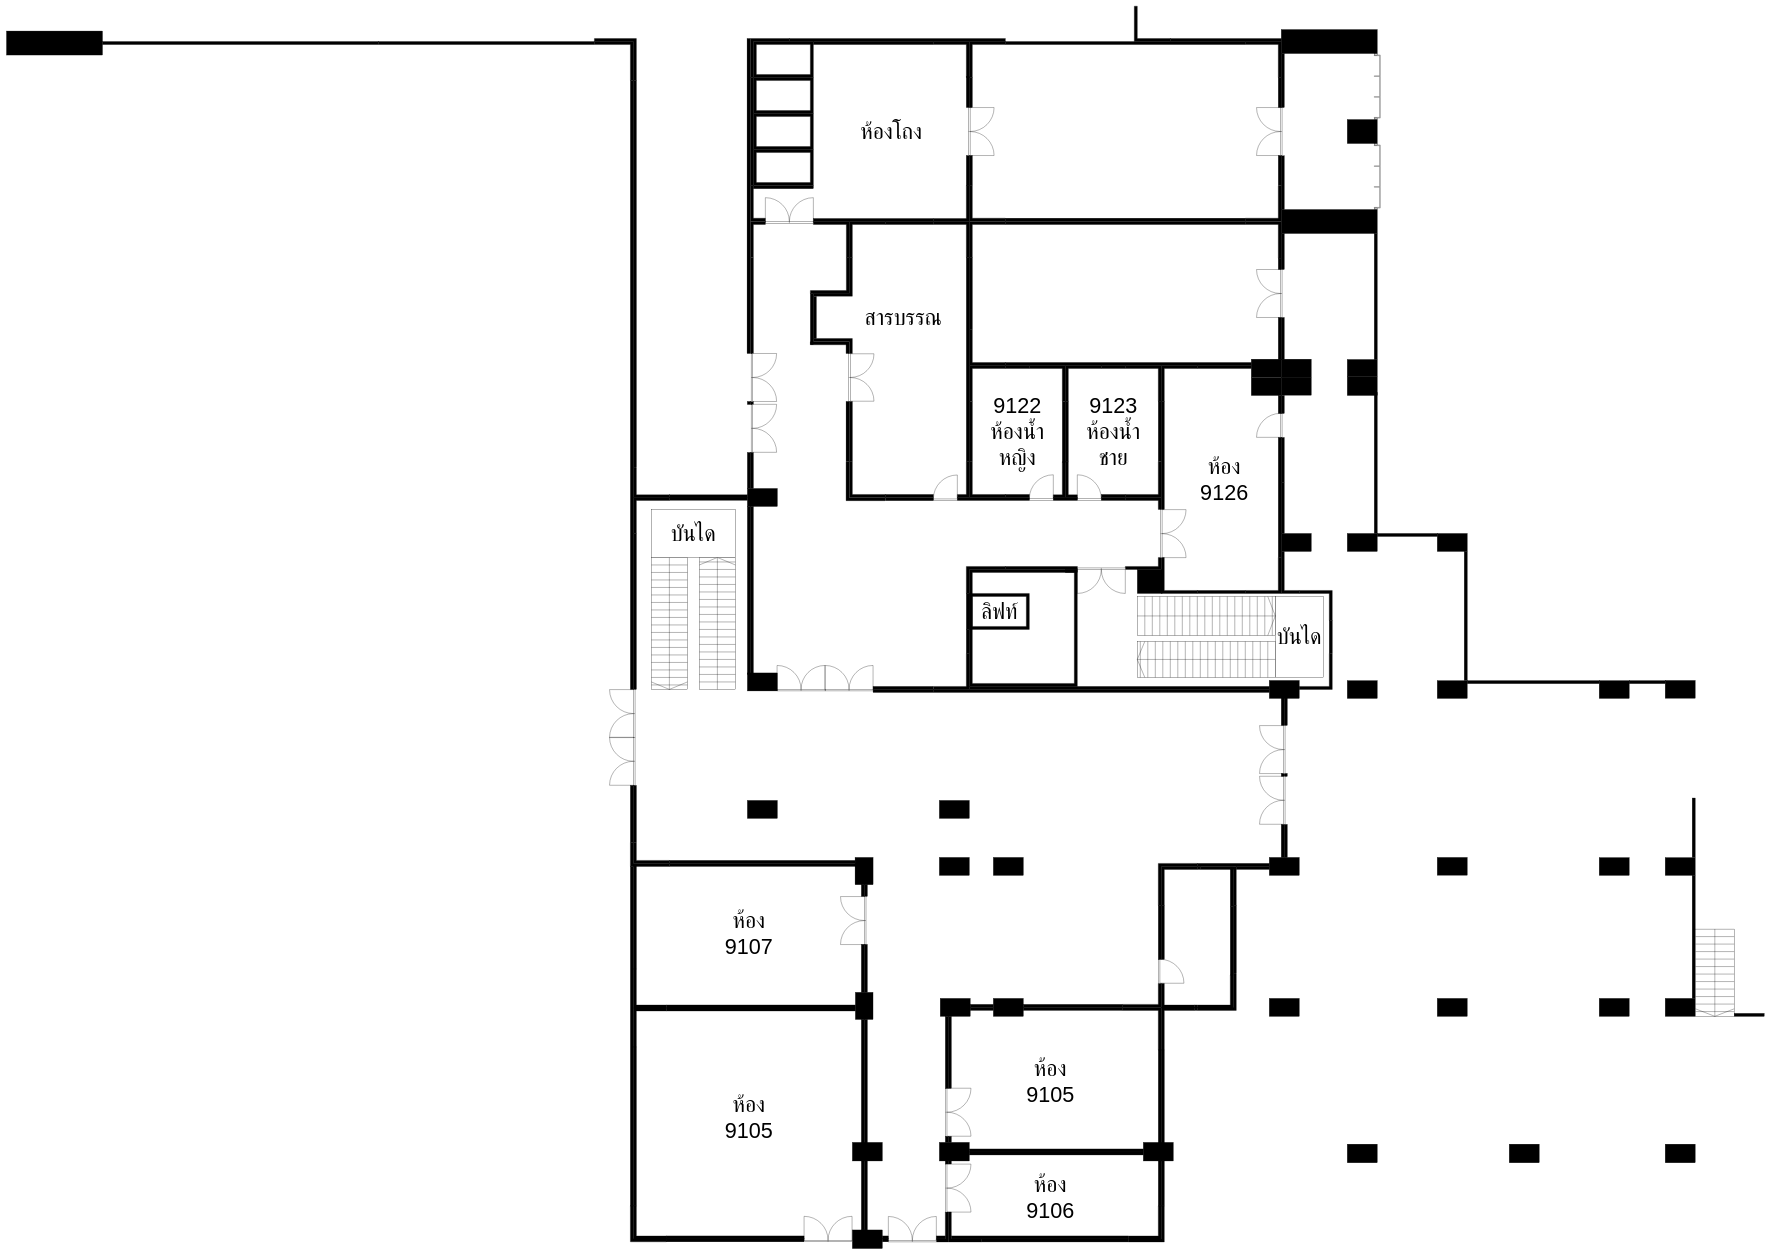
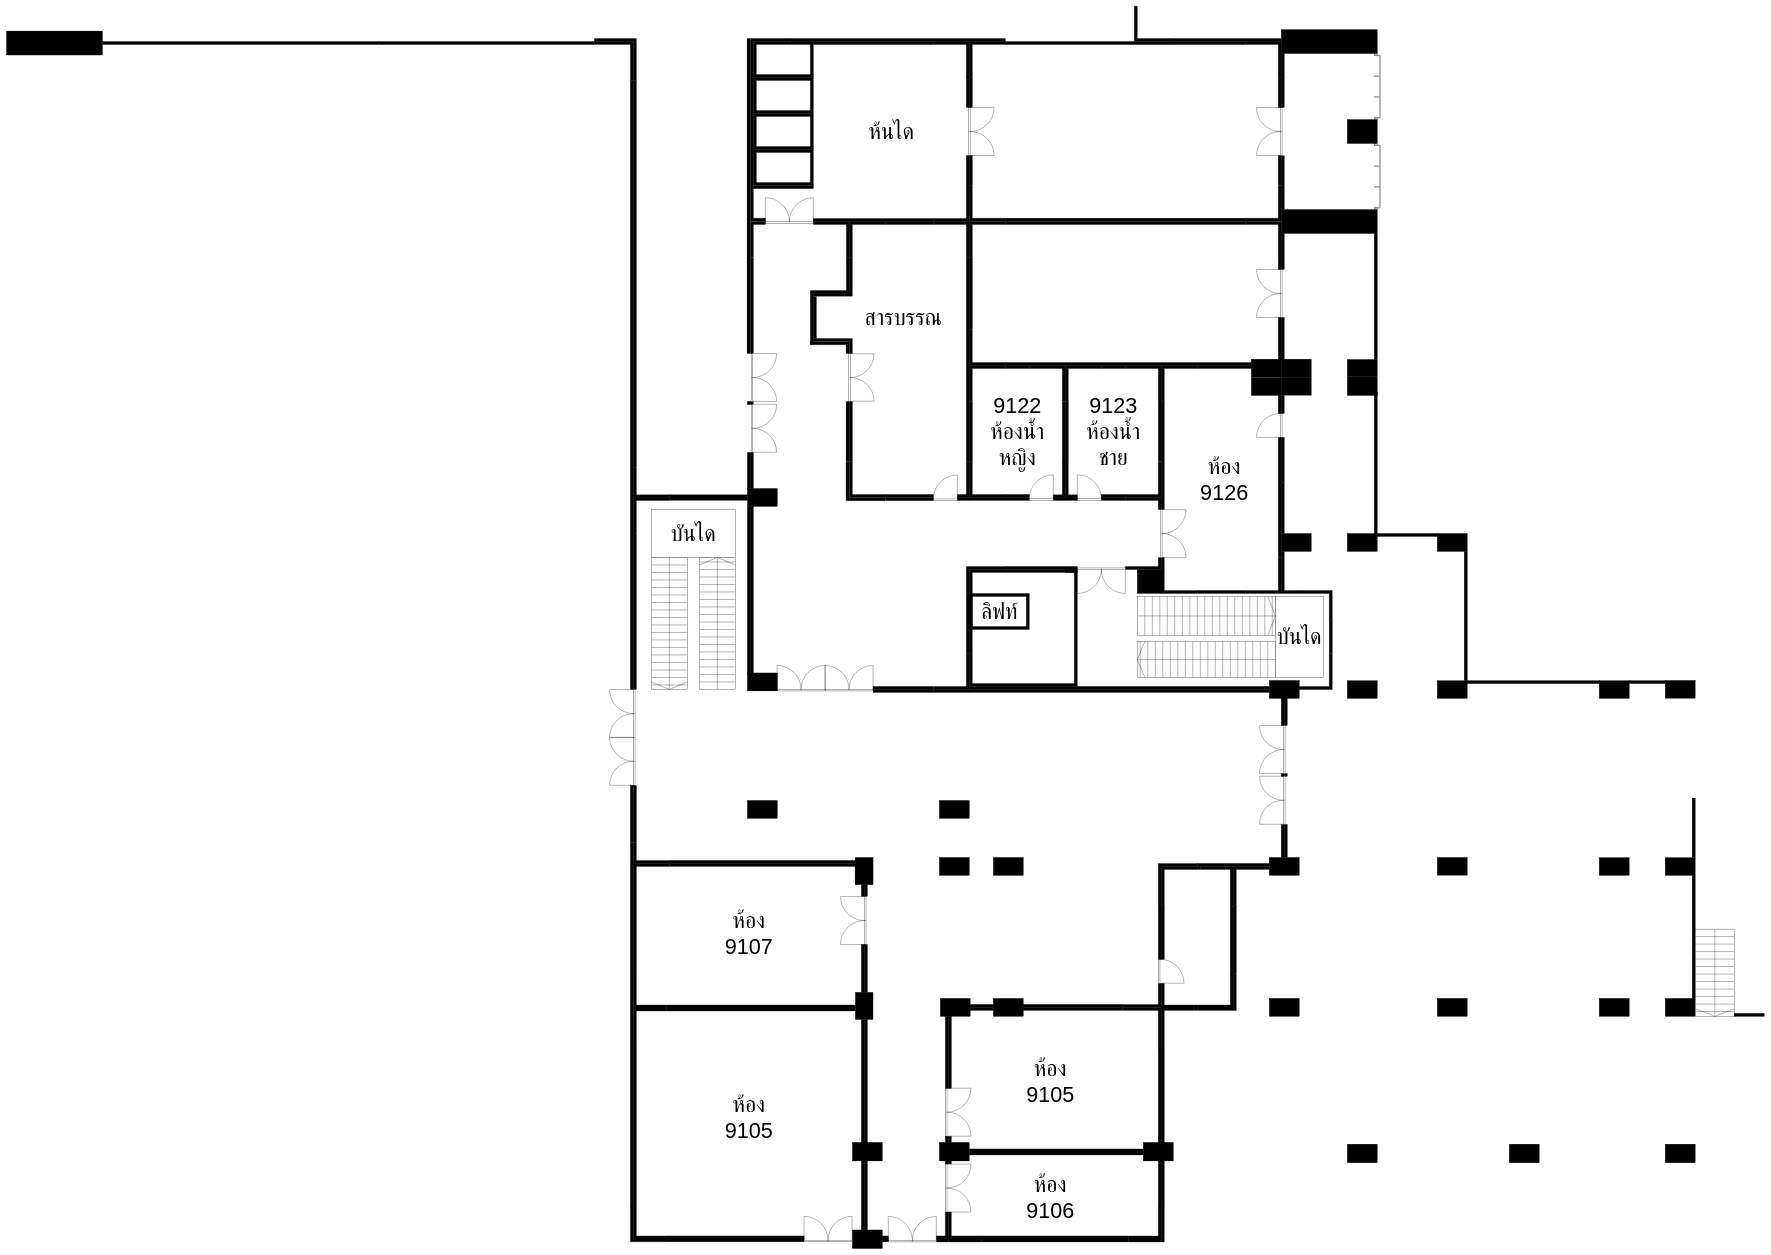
node "ห้องโถง": label "ห้องโถง" -> "ห้นได"
